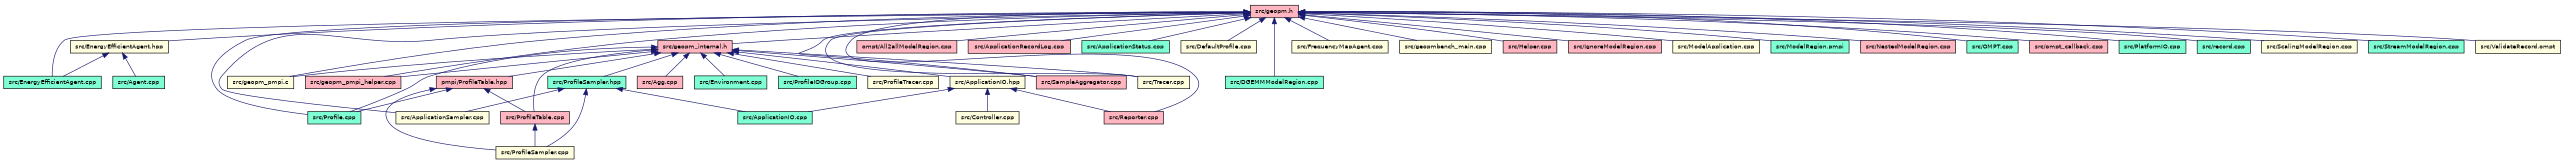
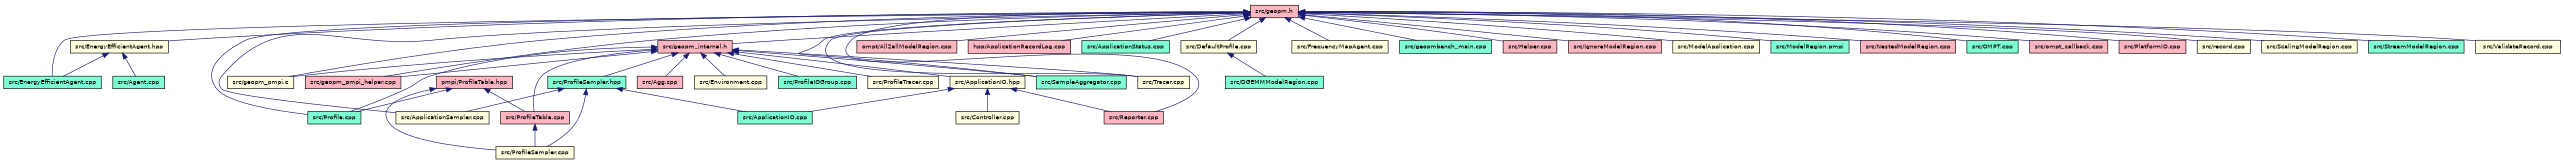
node "src/ApplicationRecordLog.cpp": label "src/ApplicationRecordLog.cpp" -> "hpp/ApplicationRecordLog.cpp"
node "src/geopmbench_main.cpp": fillcolor lightyellow -> aquamarine
node "src/PlatformIO.cpp": fillcolor aquamarine -> lightpink
node "src/record.cpp": fillcolor aquamarine -> lightyellow
node "src/ValidateRecord.ompt": label "src/ValidateRecord.ompt" -> "src/ValidateRecord.cpp"
edge "src/DGEMMModelRegion.cpp" -> "src/geopm.h": now "src/DGEMMModelRegion.cpp" -> "src/DefaultProfile.cpp"
edge "pmpi/ProfileTable.hpp" -> "src/geopm_internal.h": removed
node "src/Environment.cpp": fillcolor aquamarine -> lightyellow
node "src/SampleAggregator.cpp": fillcolor lightpink -> aquamarine
